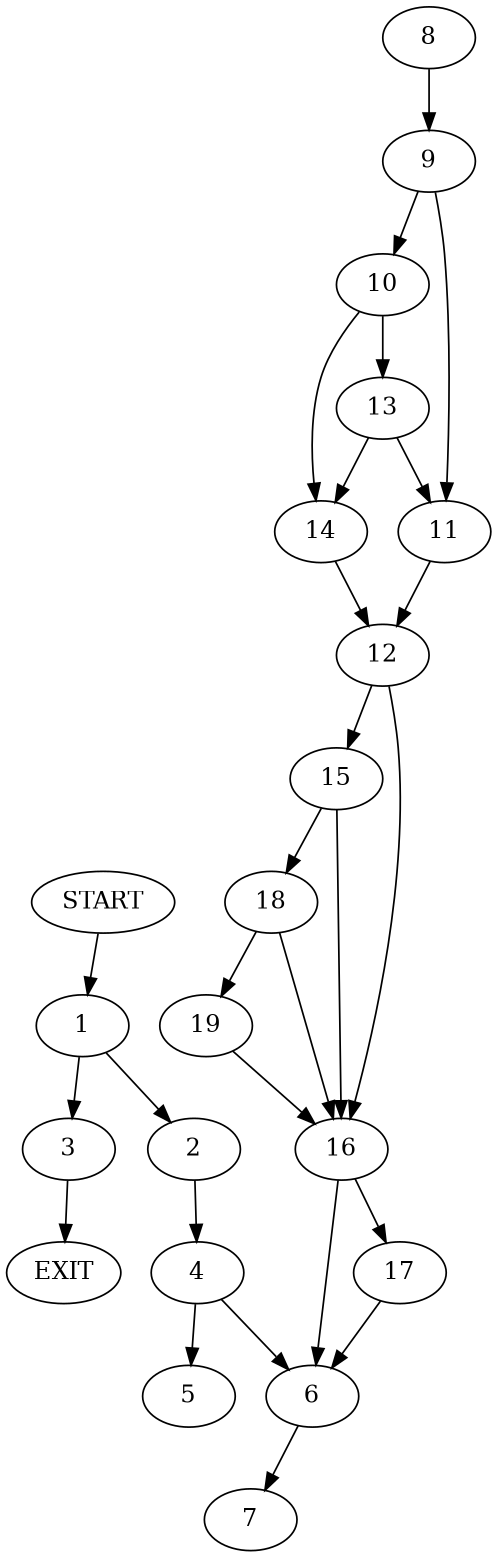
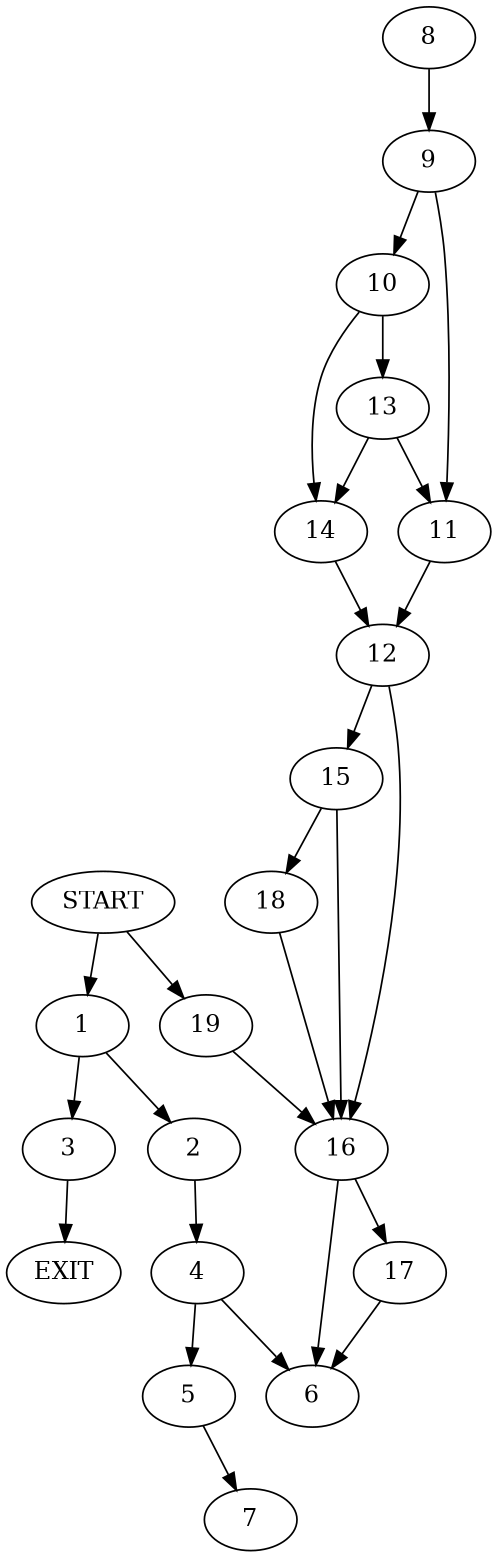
edge "18" -> "19": now "START" -> "19"
edge "6" -> "7": now "5" -> "7"
